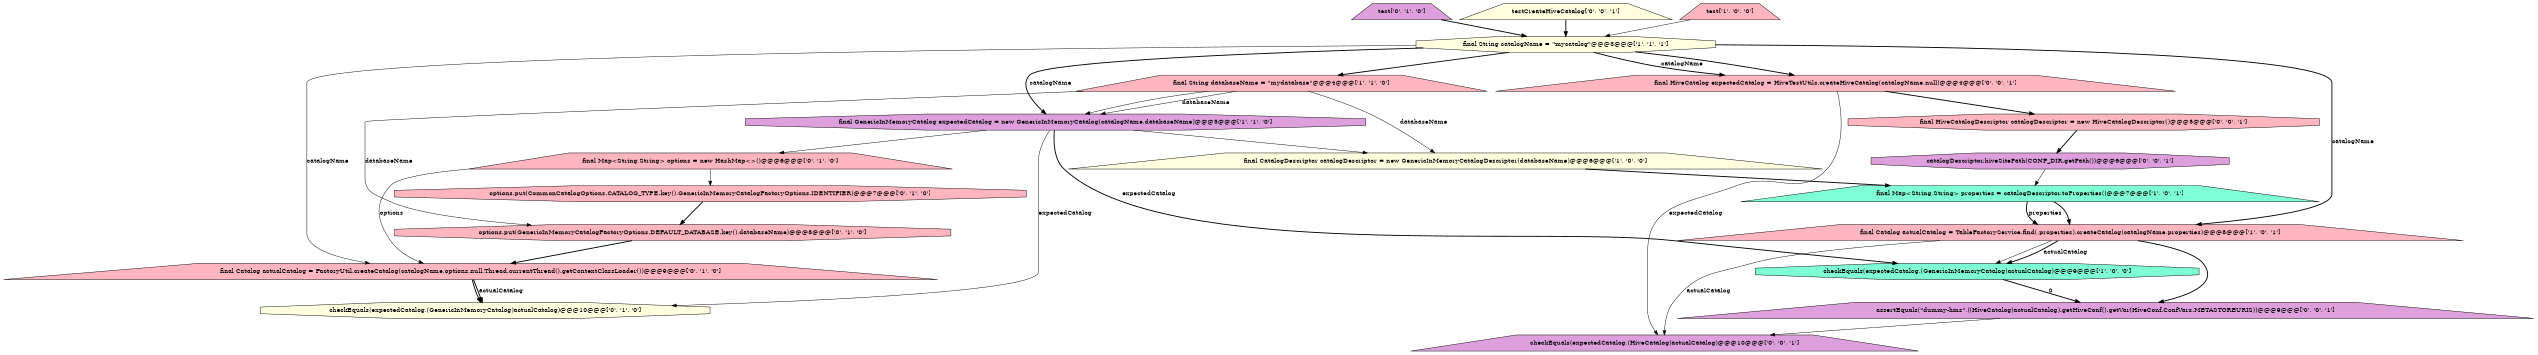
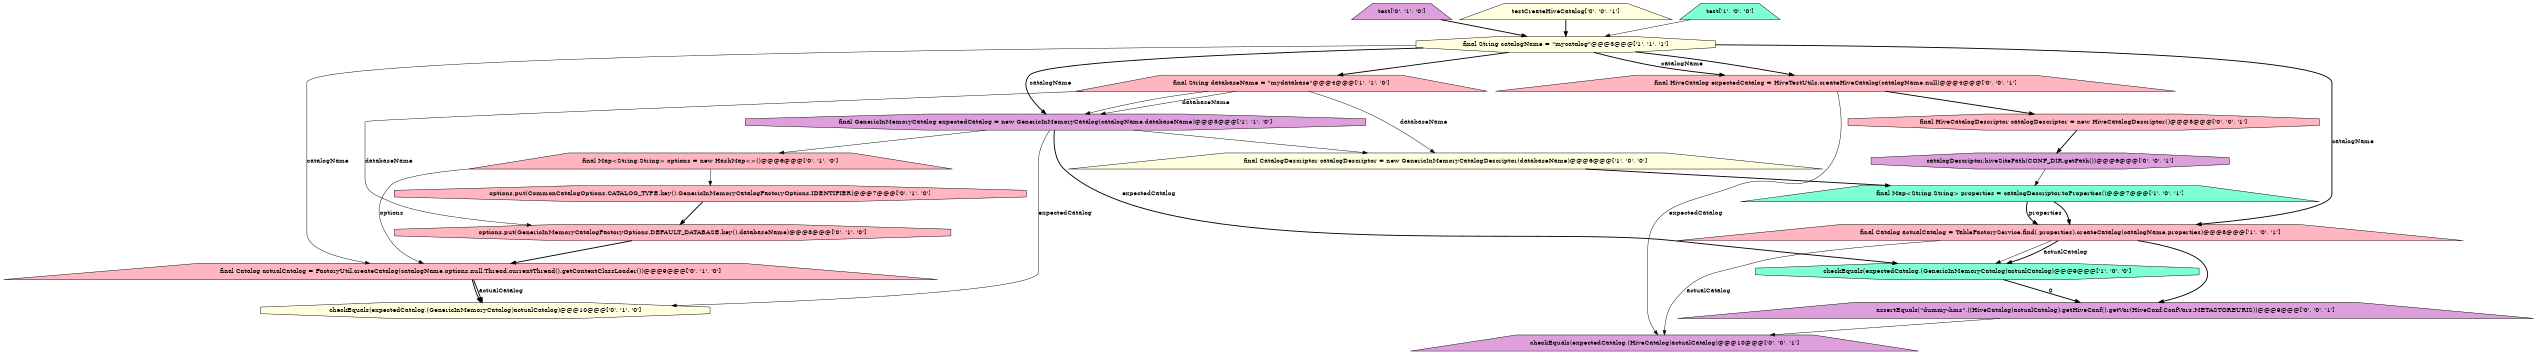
node "test['1', '0', '0']": fillcolor lightpink -> aquamarine
